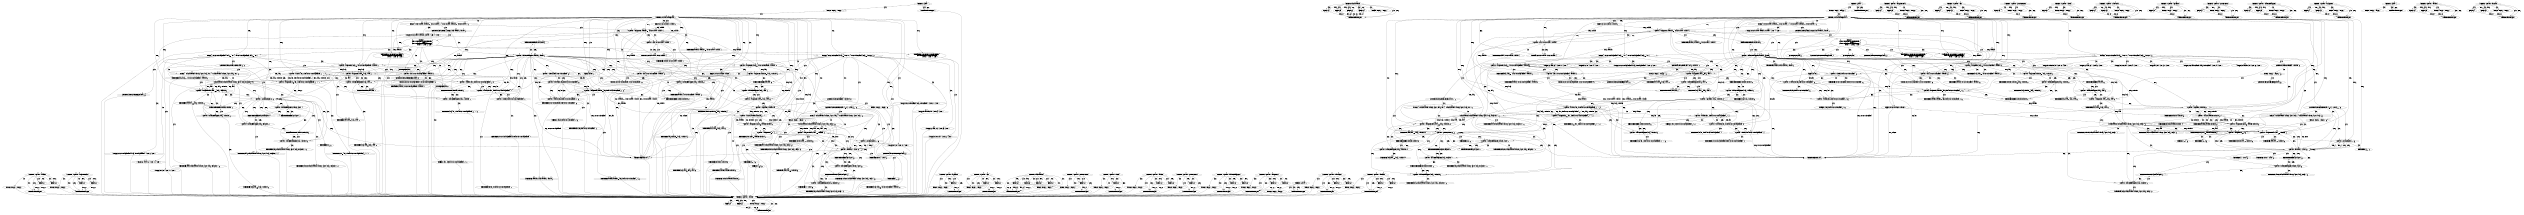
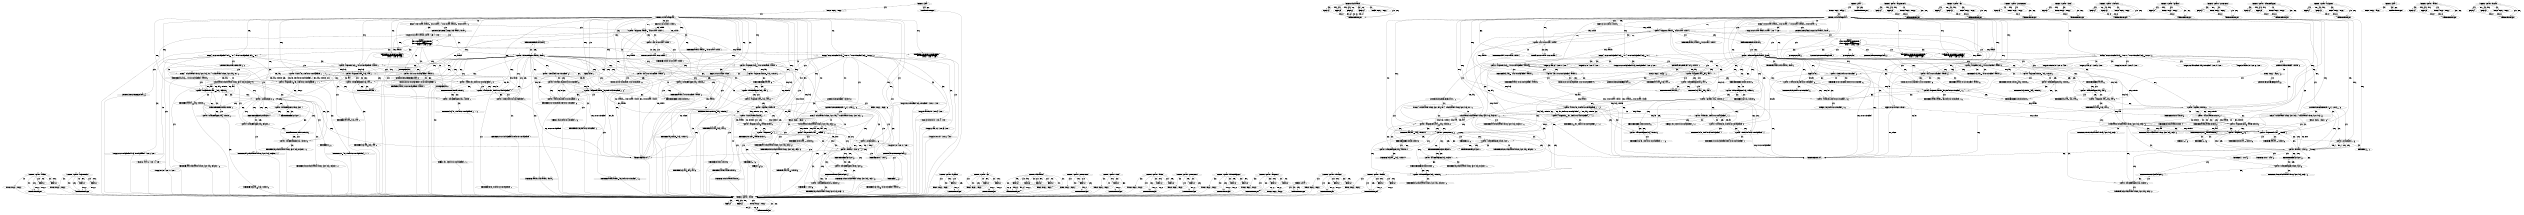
node "<(LOCAL,int i: int)<SUB>30</SUB>>": removed
node "<(LOCAL,int unit_size: int)<SUB>24</SUB>>": added
